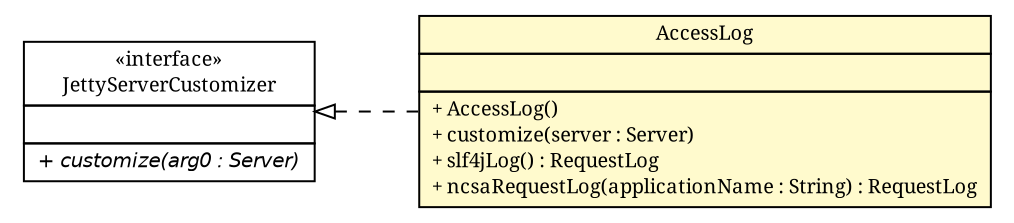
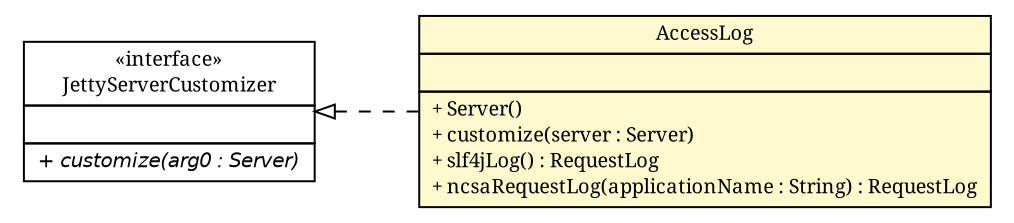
node "AccessLog": text "+ AccessLog()" -> "+ Server()"
